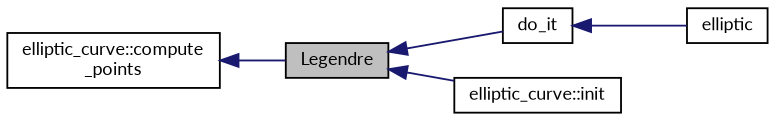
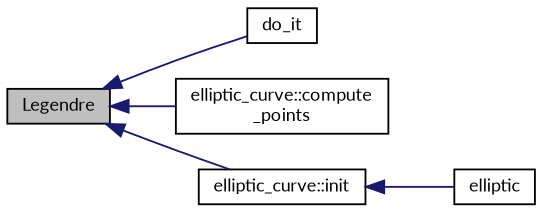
edge "elliptic" -> "do_it": now "elliptic" -> "elliptic_curve::init"
edge "Legendre" -> "elliptic_curve::compute _points": reversed
